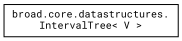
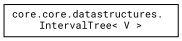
node "broad.core.datastructures. IntervalTree< V >": label "broad.core.datastructures. IntervalTree< V >" -> "core.core.datastructures. IntervalTree< V >"
